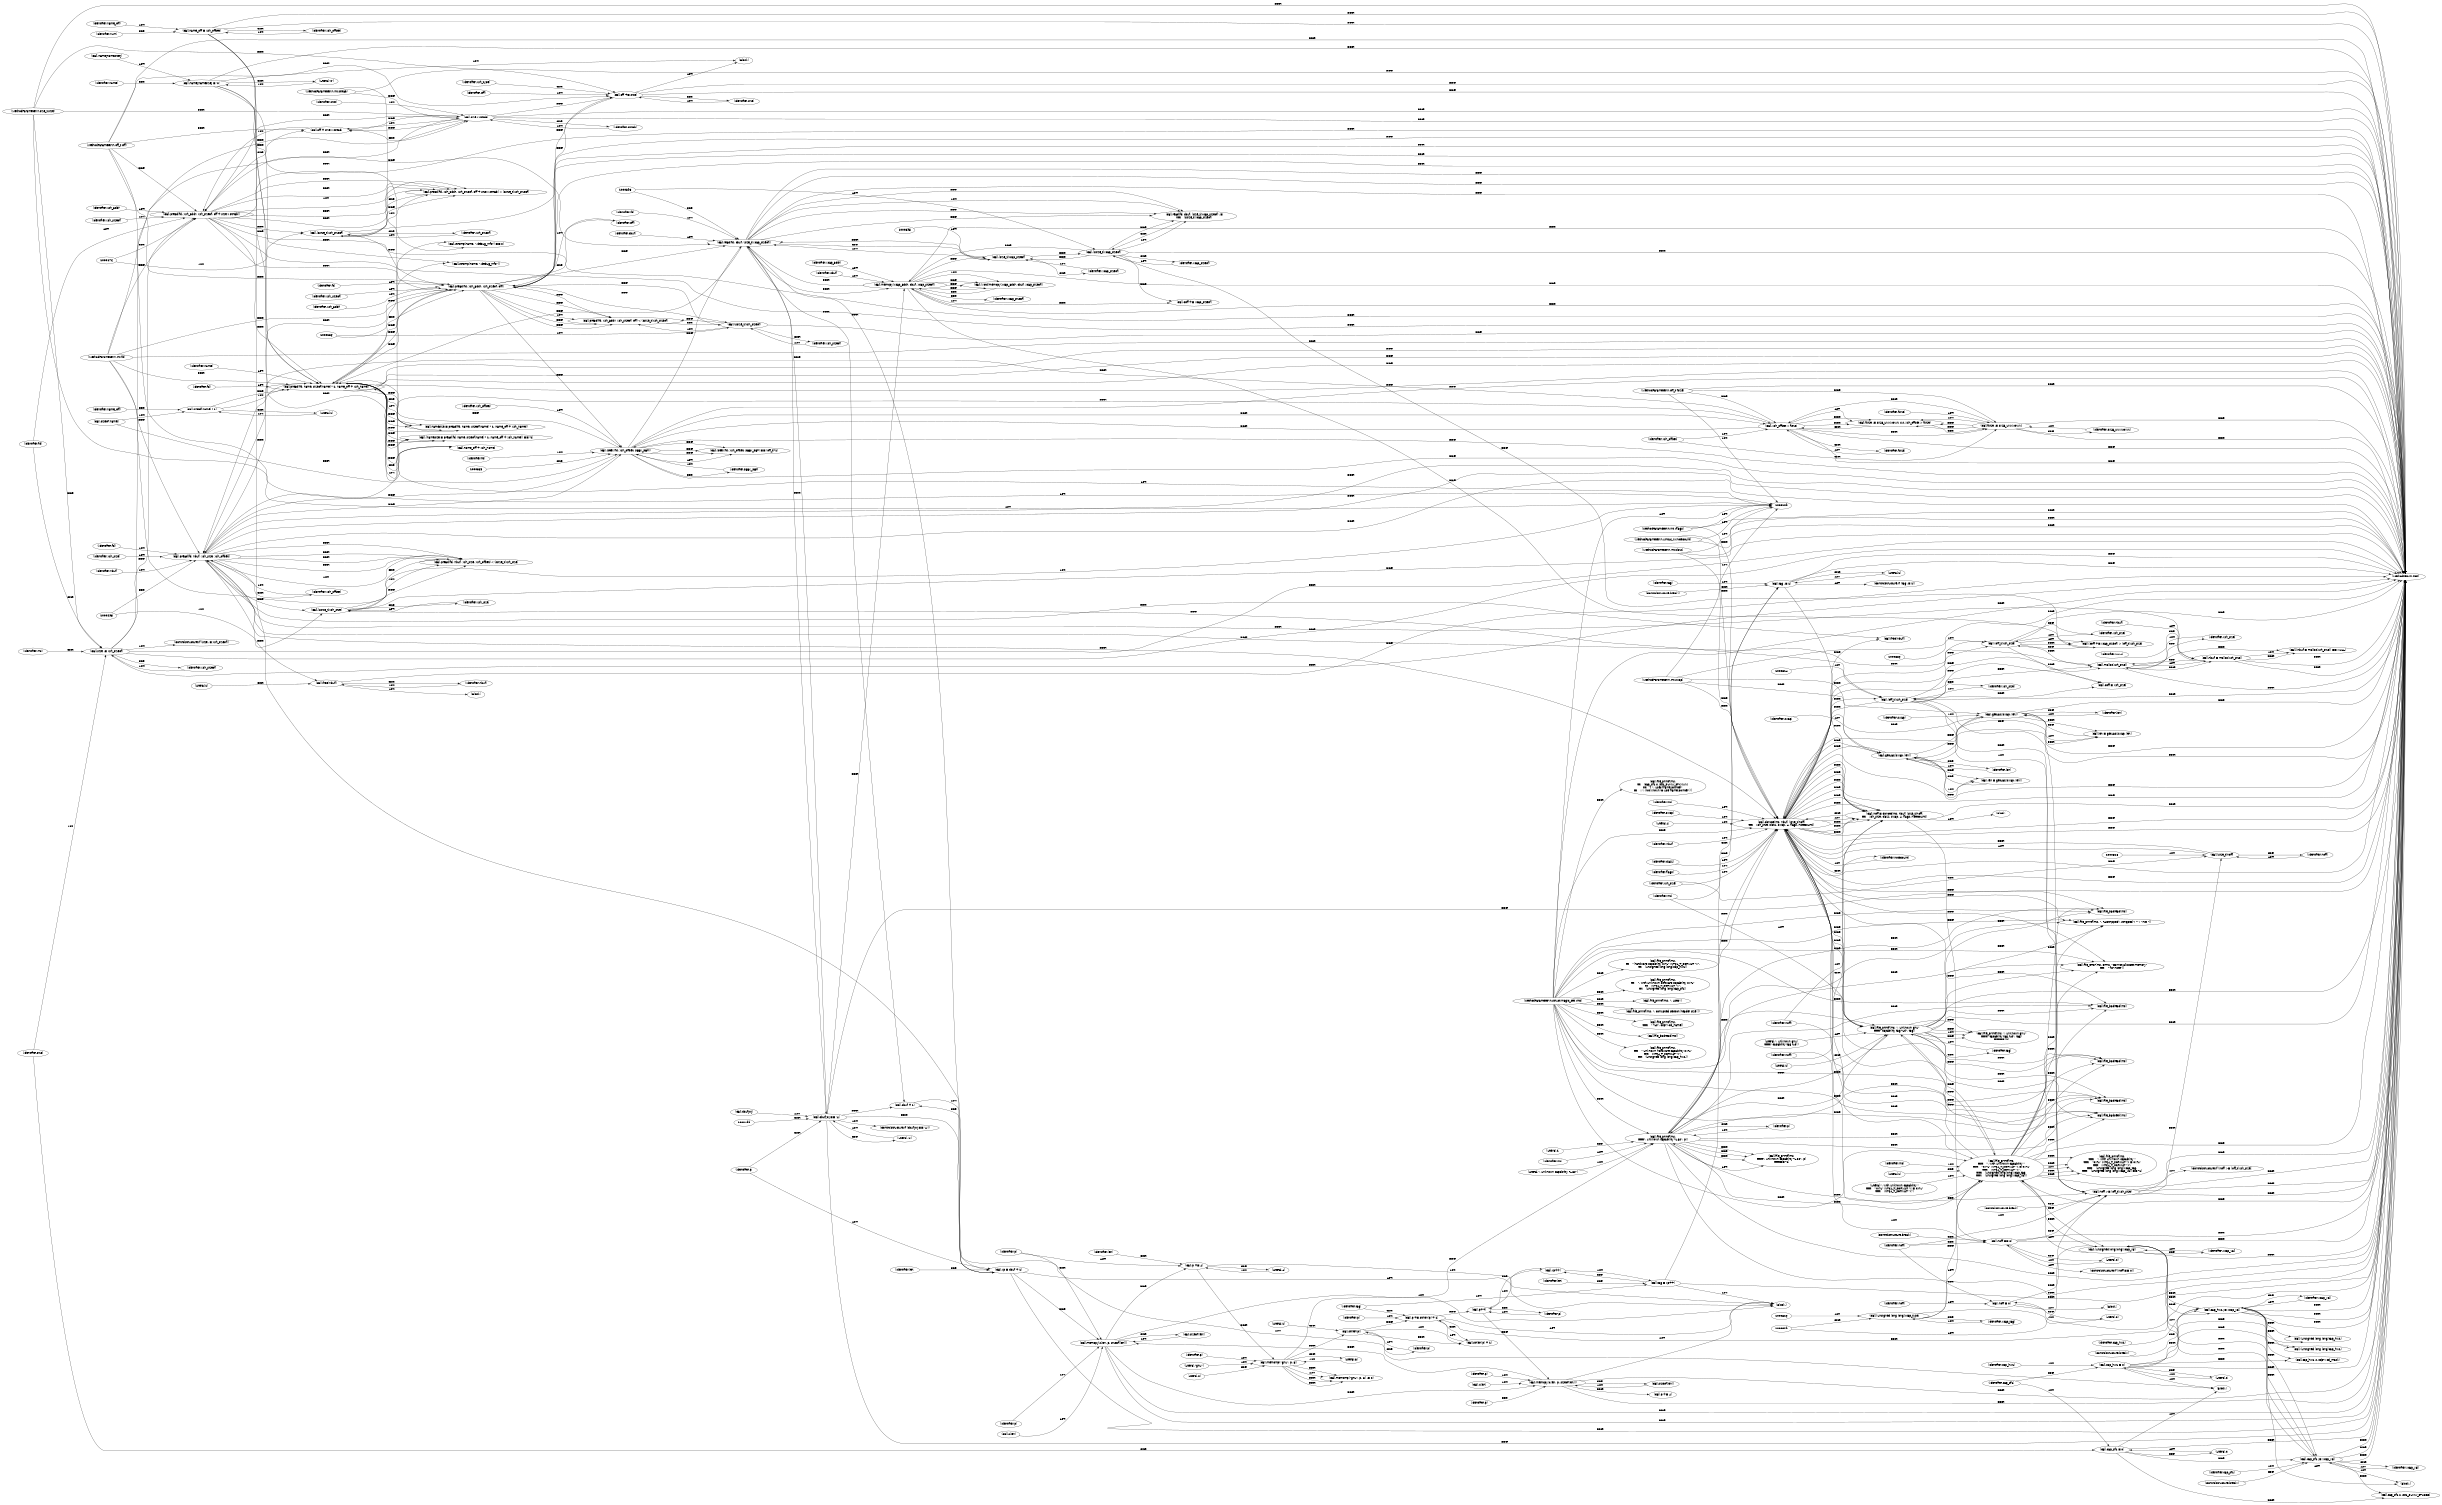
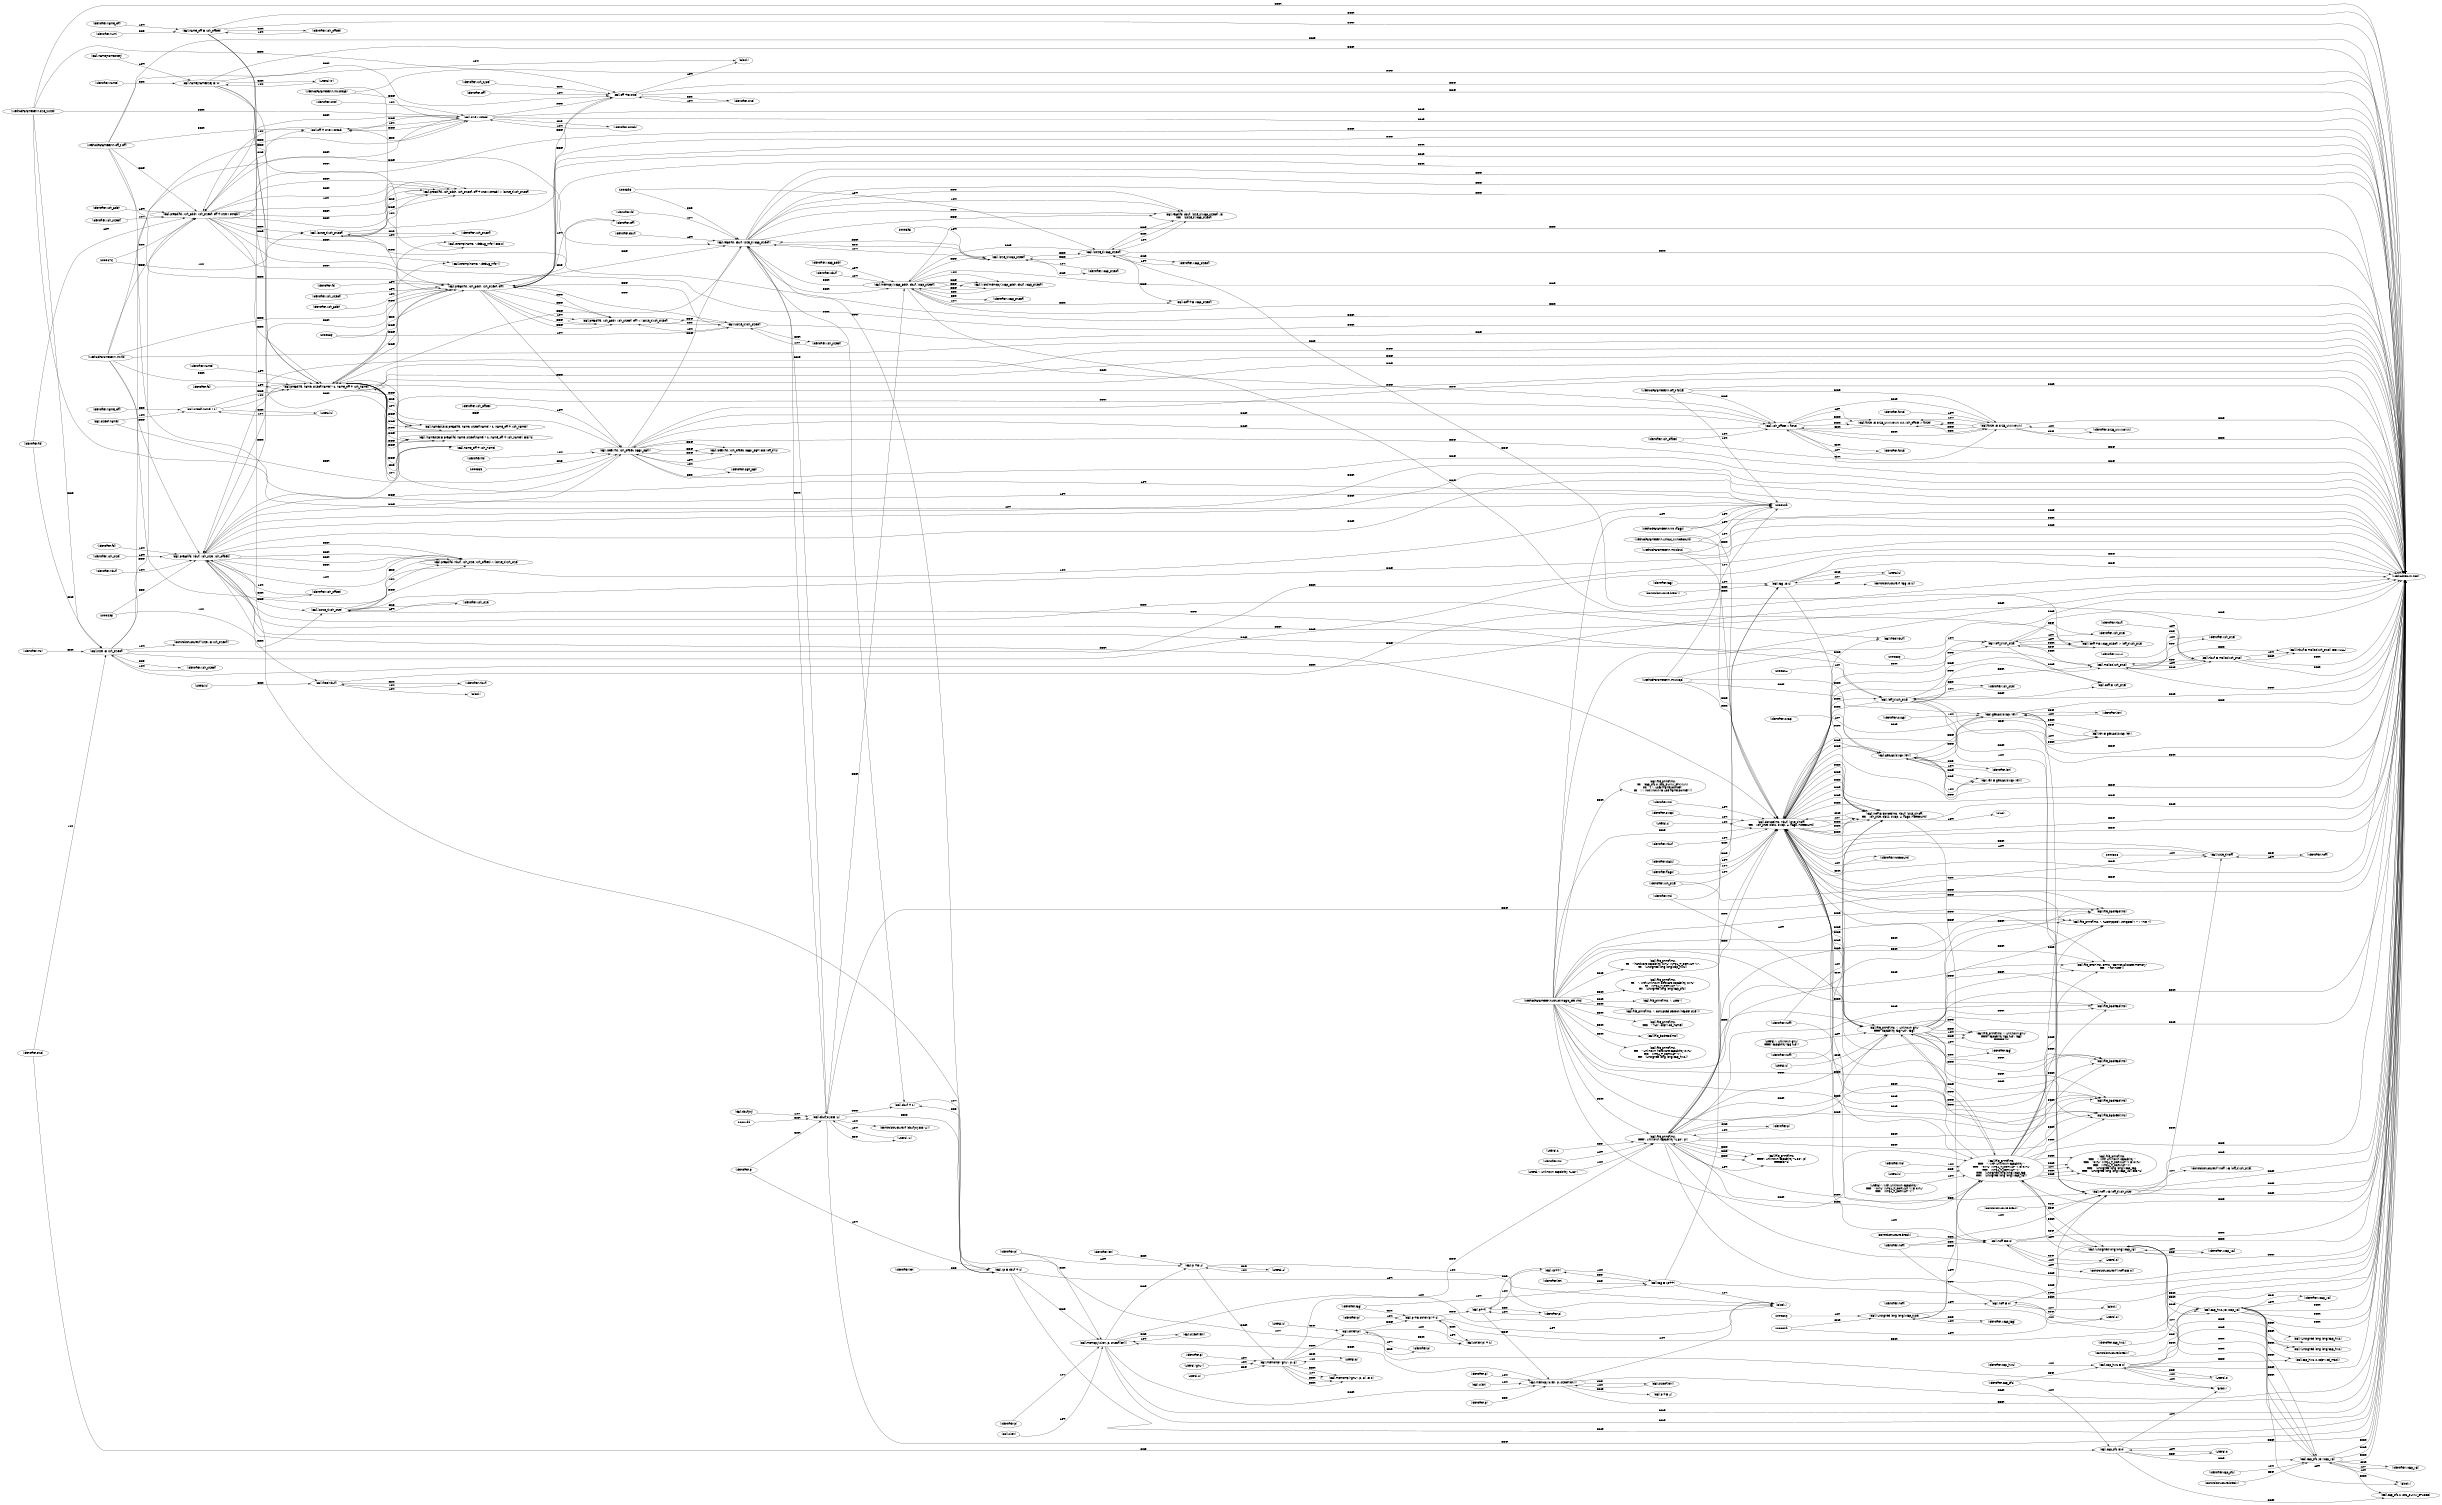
node "(Identifier,SEEK_SET)": label "(Identifier,SEEK_SET)" -> "(Identifier,SET_SET)"
